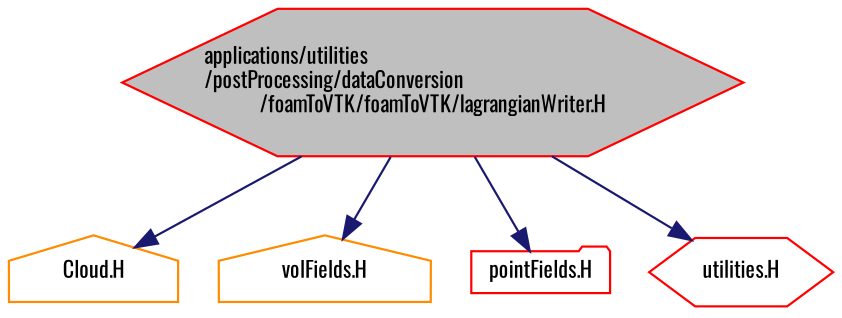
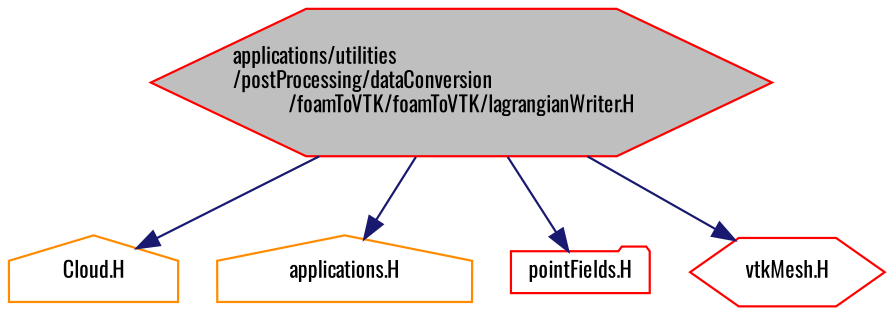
node "volFields.H": label "volFields.H" -> "applications.H"
node "utilities.H": label "utilities.H" -> "vtkMesh.H"
